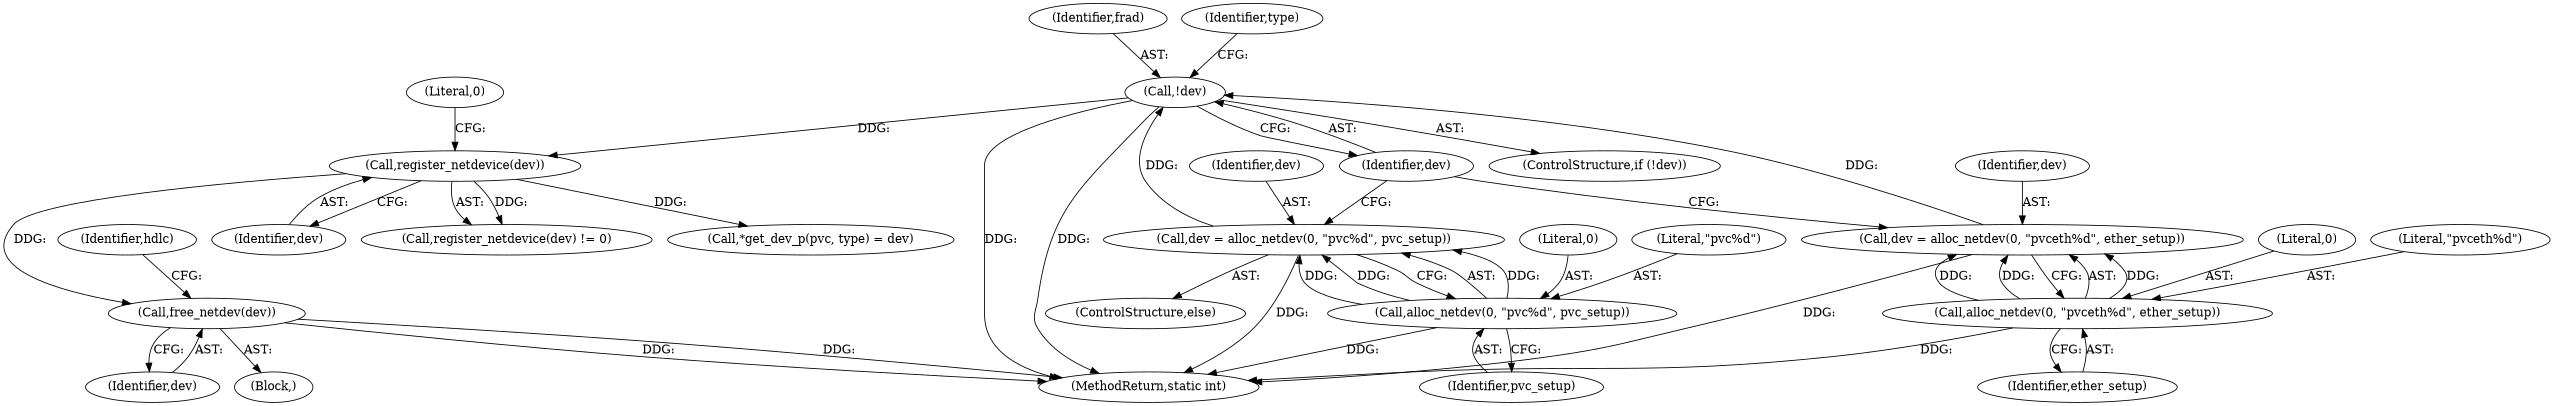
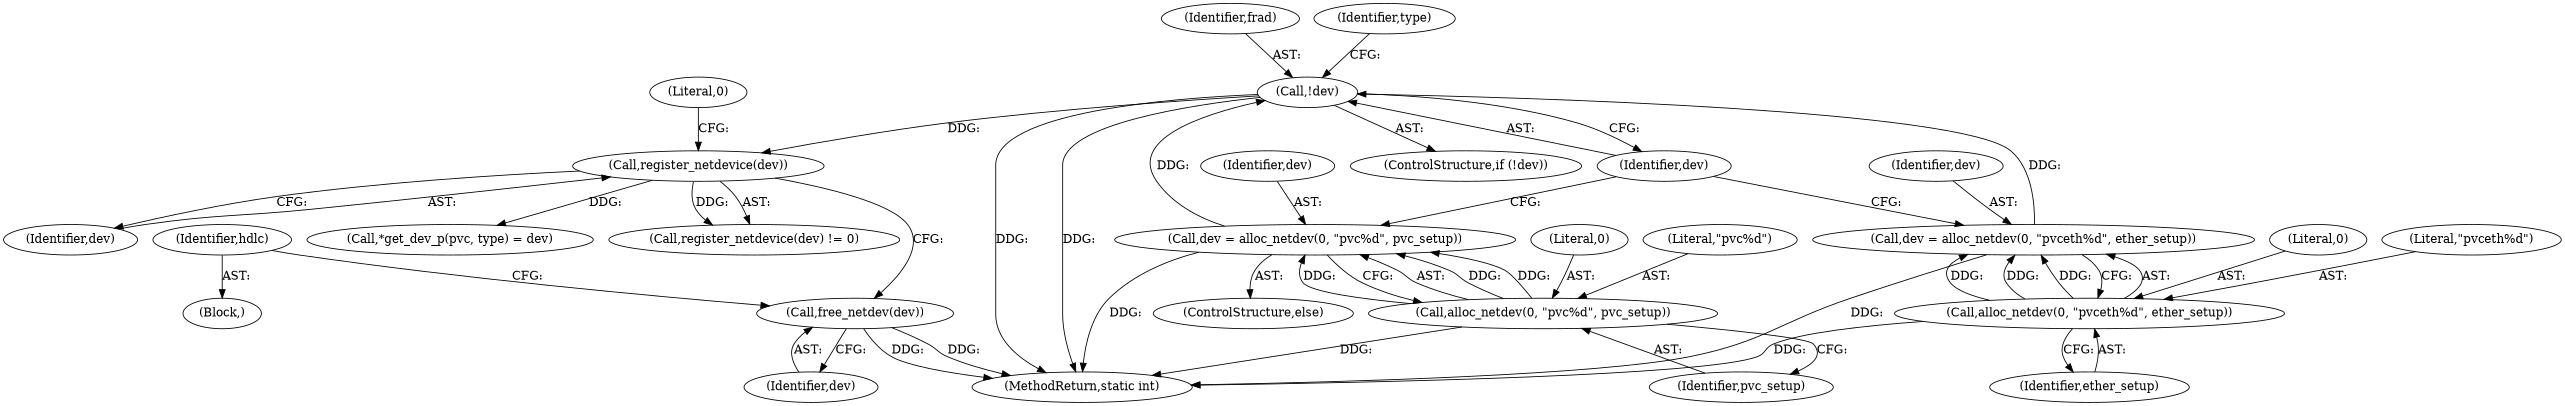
edge "(Call,register_netdevice(dev))" -> "(Call,free_netdev(dev))": label "DDG: " -> "CFG: "
edge "(Call,free_netdev(dev))" -> "(Block,)": now "(Identifier,hdlc)" -> "(Block,)"
